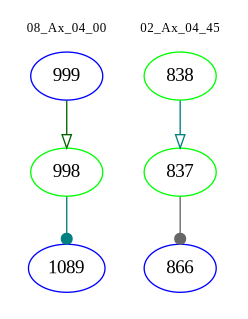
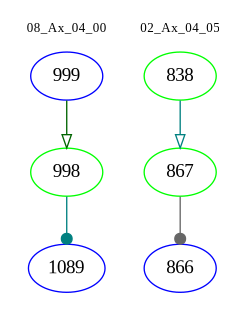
cluster "02_Ax_04_45": label "02_Ax_04_45" -> "02_Ax_04_05"
node "837": label "837" -> "867"
